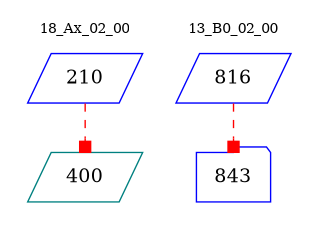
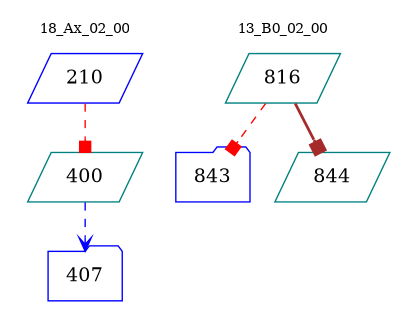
node "816": color blue -> teal
node "844": added
node "407": added
